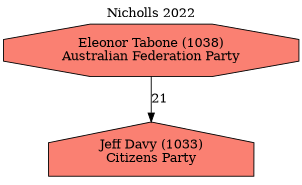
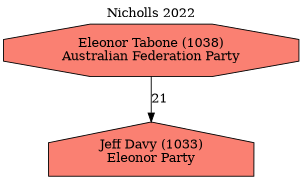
node "Jeff Davy (1033) Citizens Party": label "Jeff Davy (1033) Citizens Party" -> "Jeff Davy (1033) Eleonor Party"
